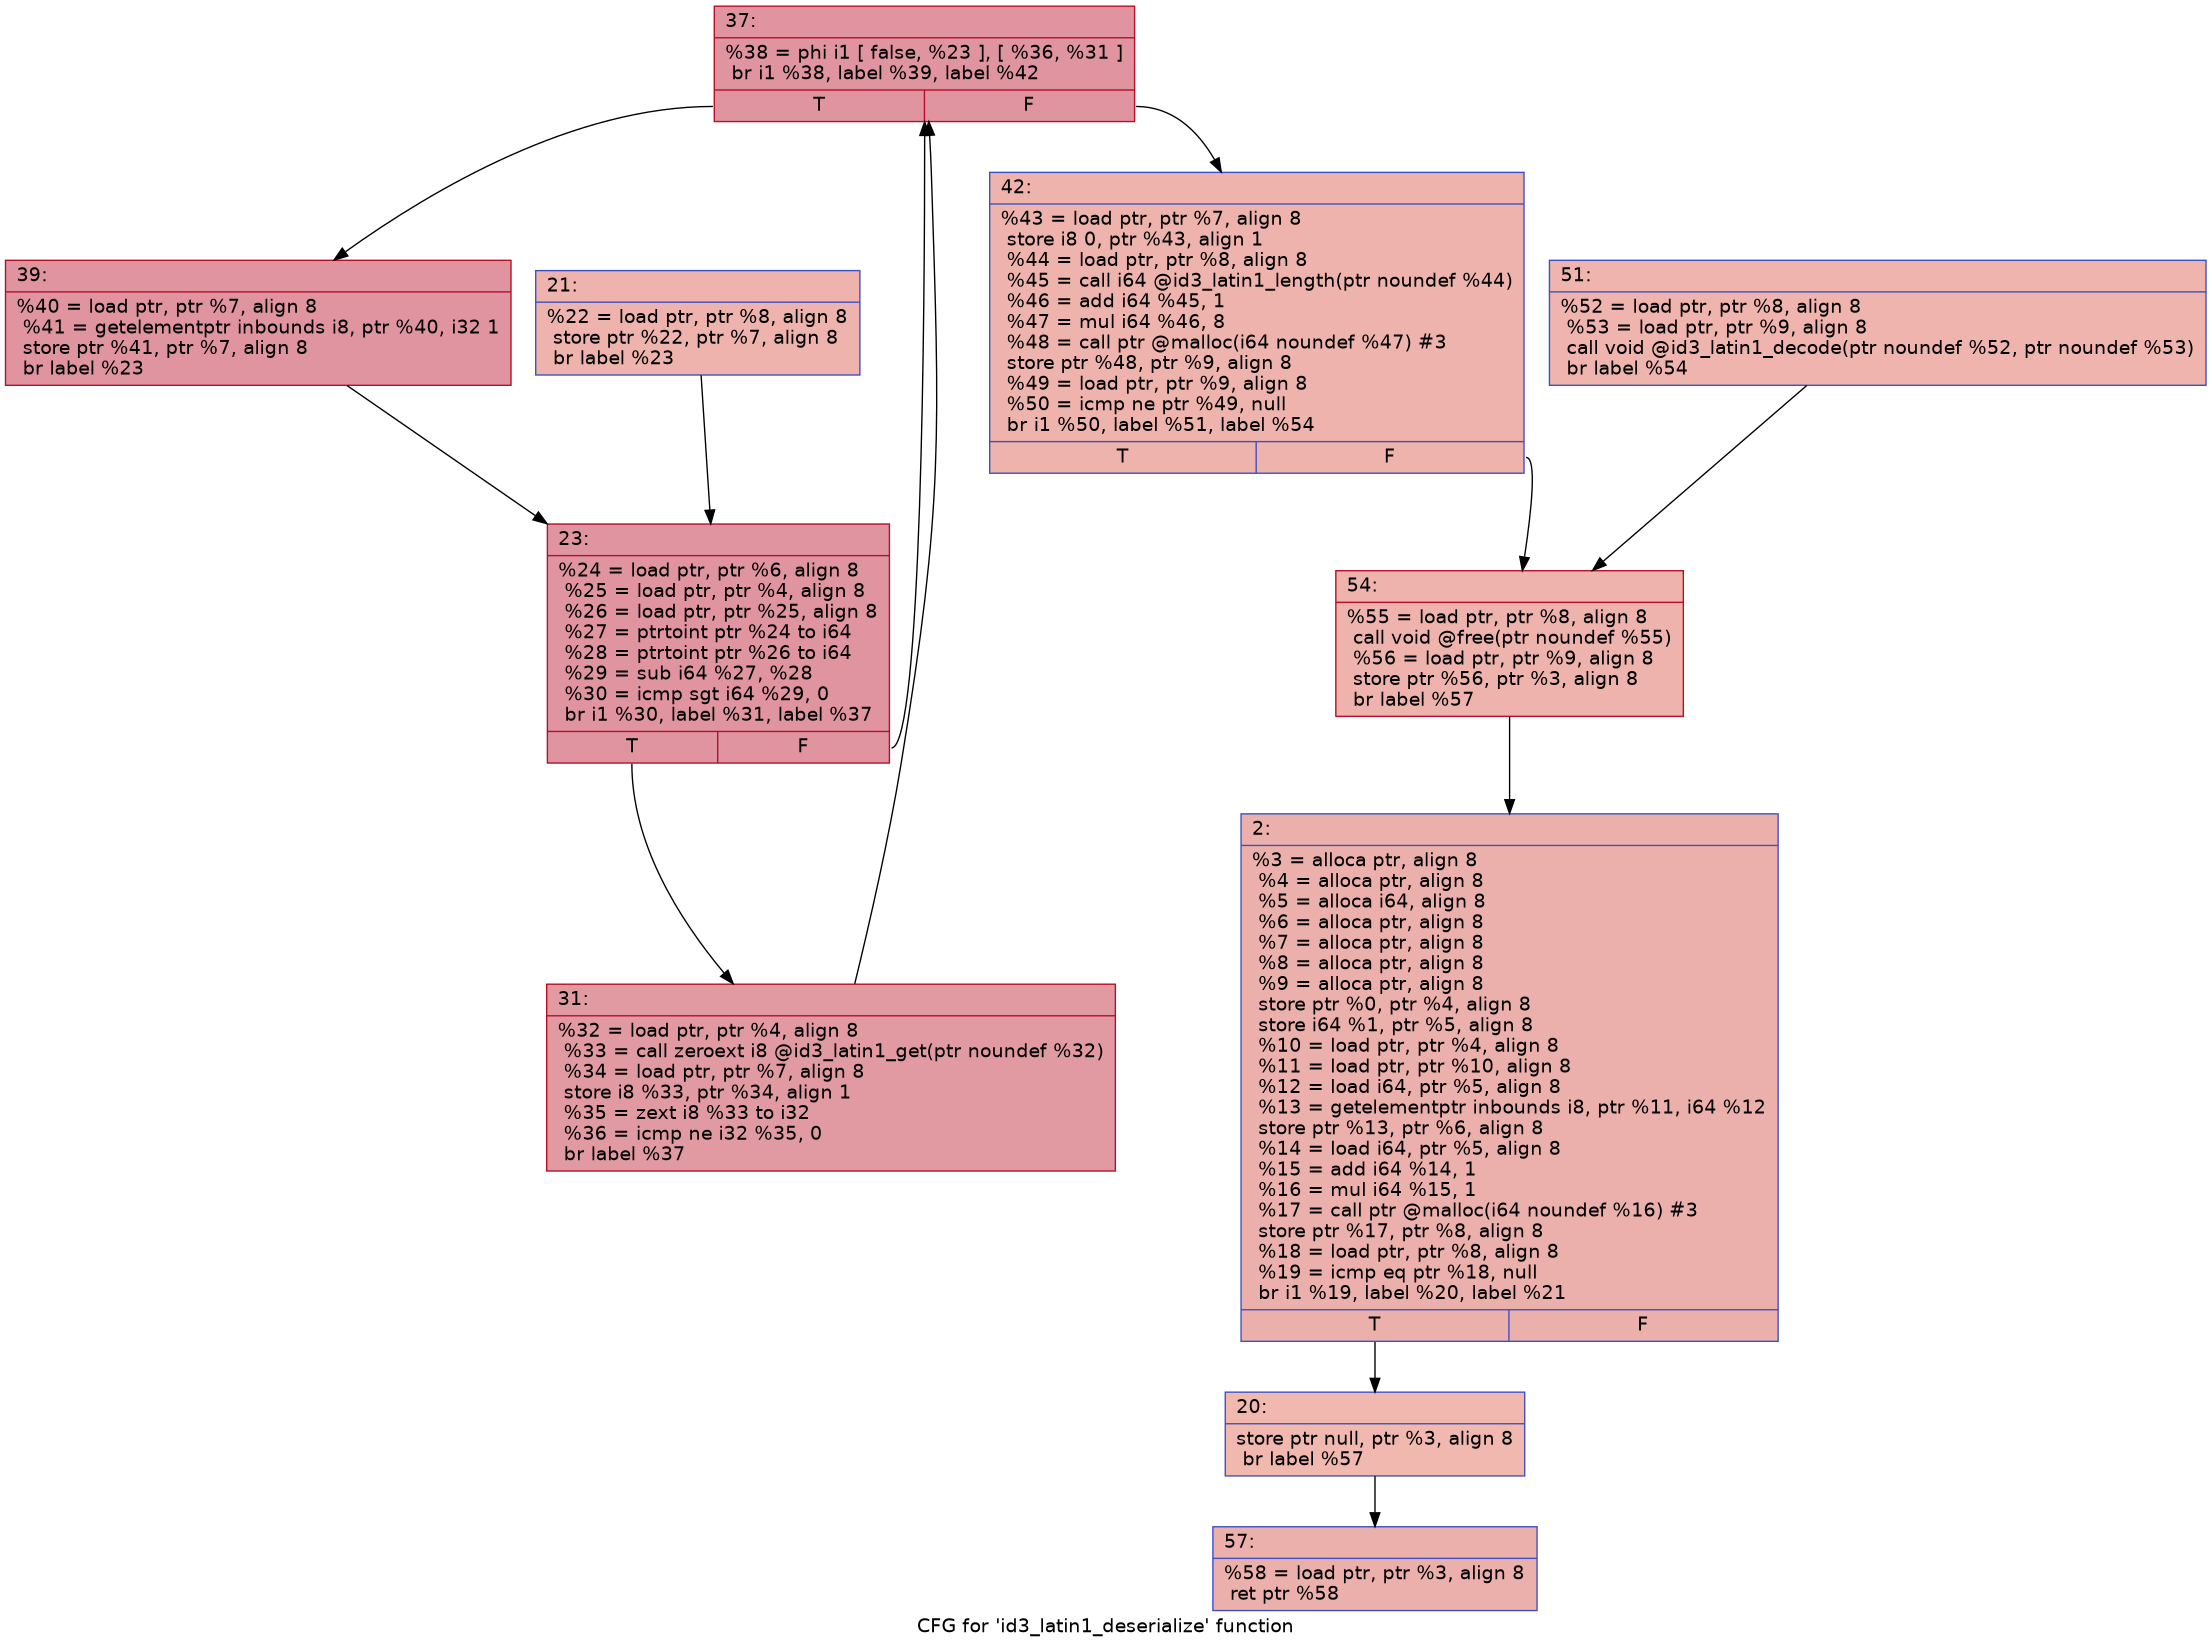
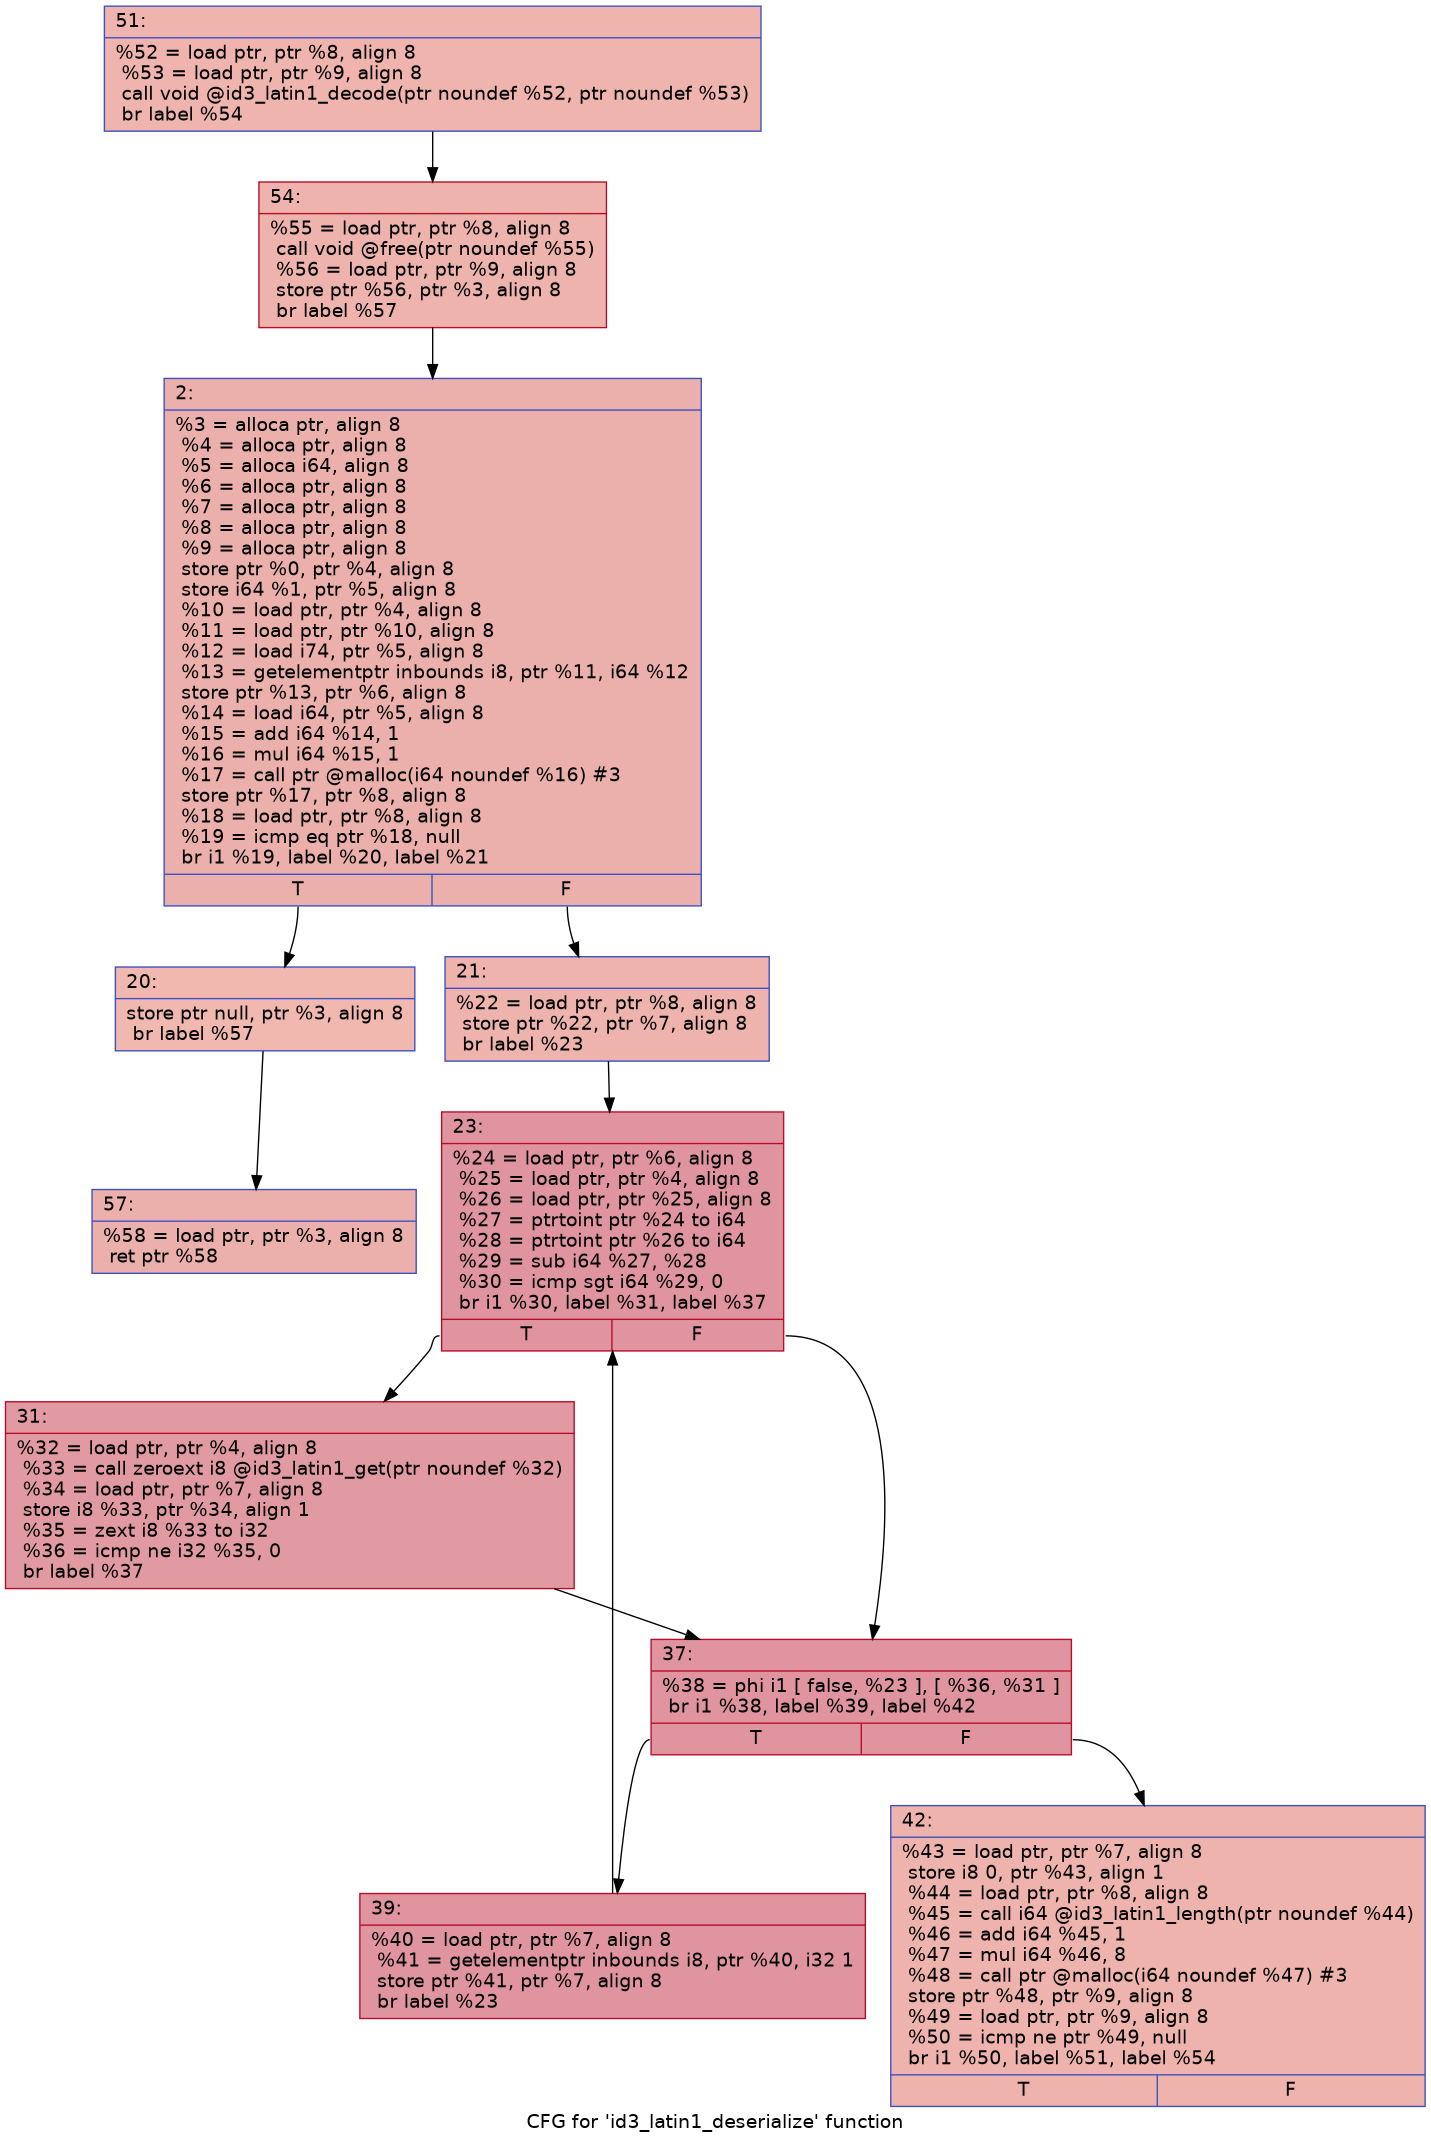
edge "42:" -> "54:": removed
edge "2:" -> "21:": added
node "2:": text "%12 = load i64, ptr %5, align 8" -> "%12 = load i74, ptr %5, align 8"
